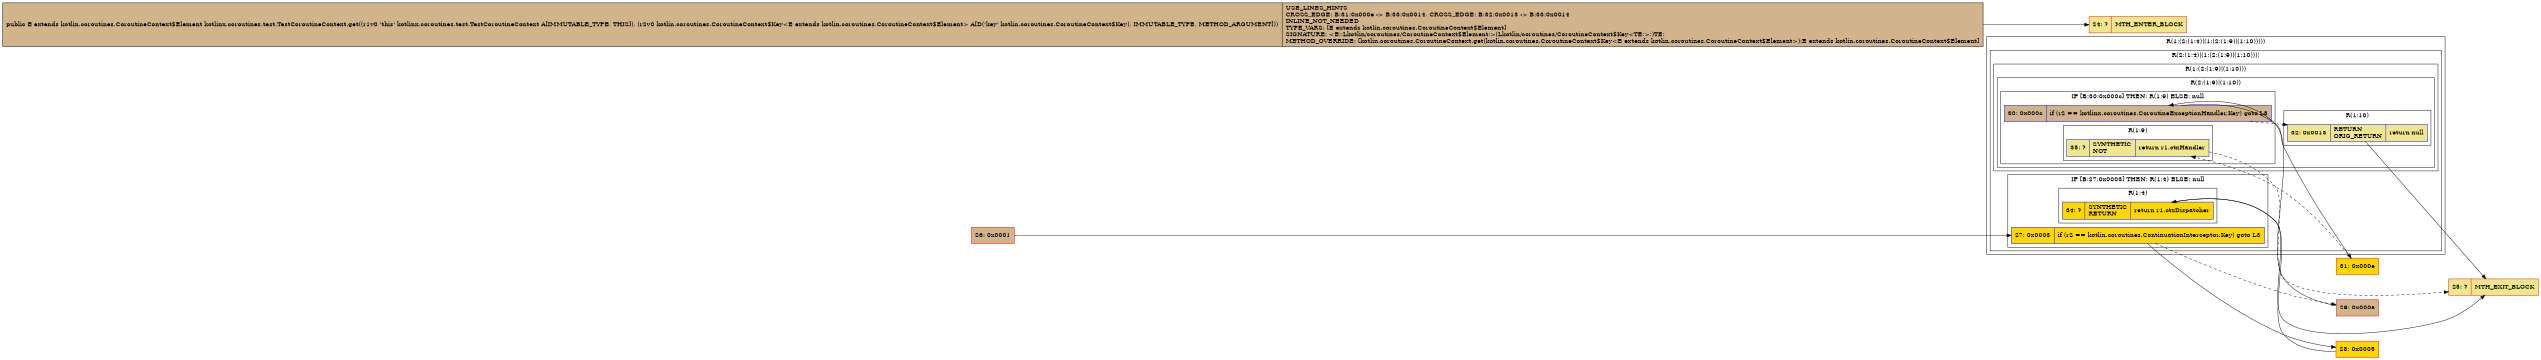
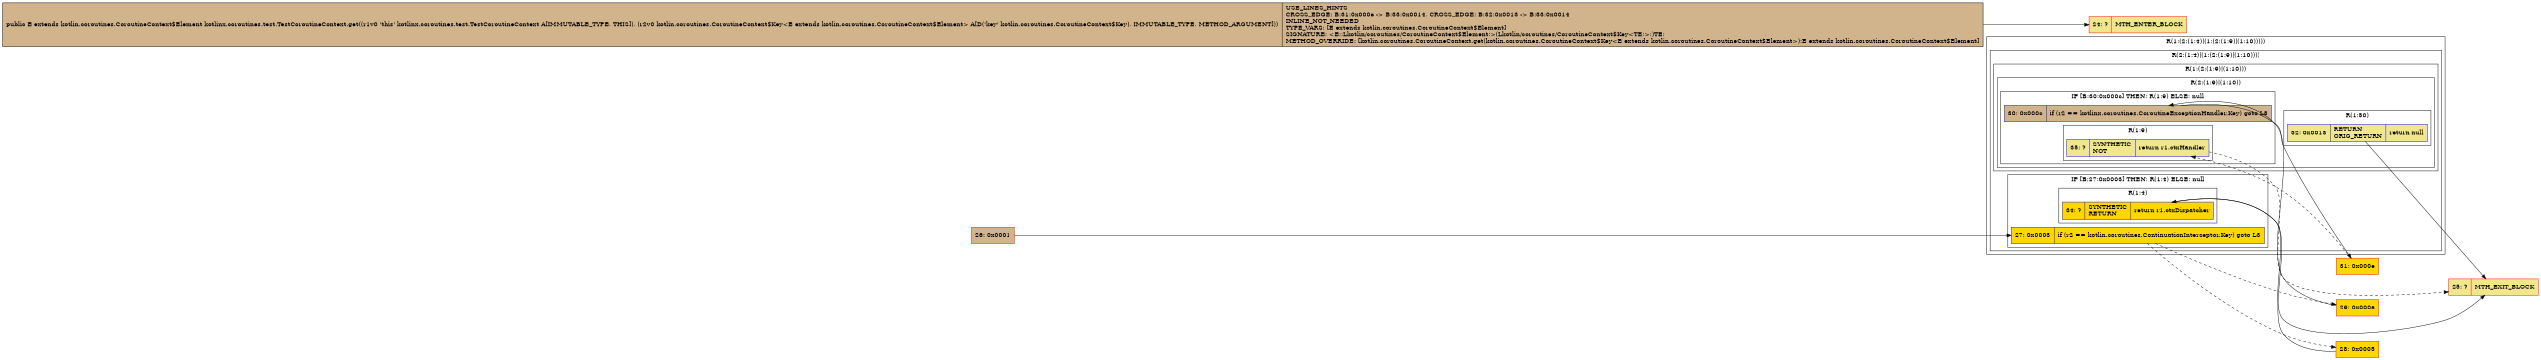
cluster "R(1:10)": label "R(1:10)" -> "R(1:50)"
edge "30: 0x000c" -> "32: 0x0013": removed
edge "27: 0x0003" -> "28: 0x0005": style solid -> dashed
node "29: 0x000a": fillcolor tan -> gold
